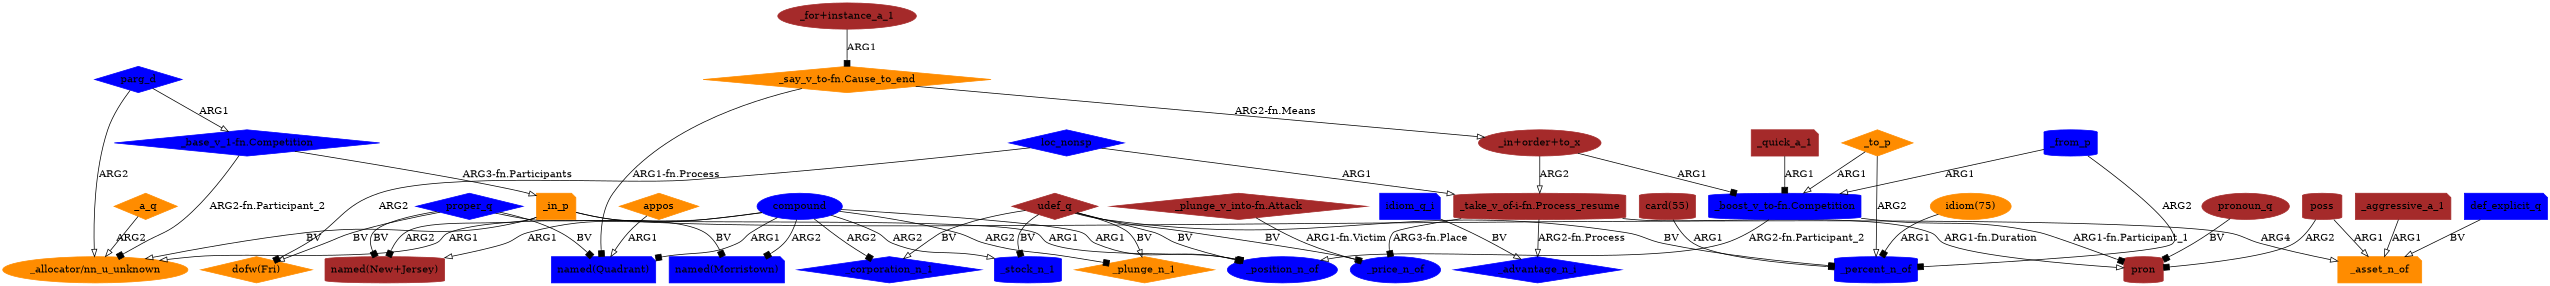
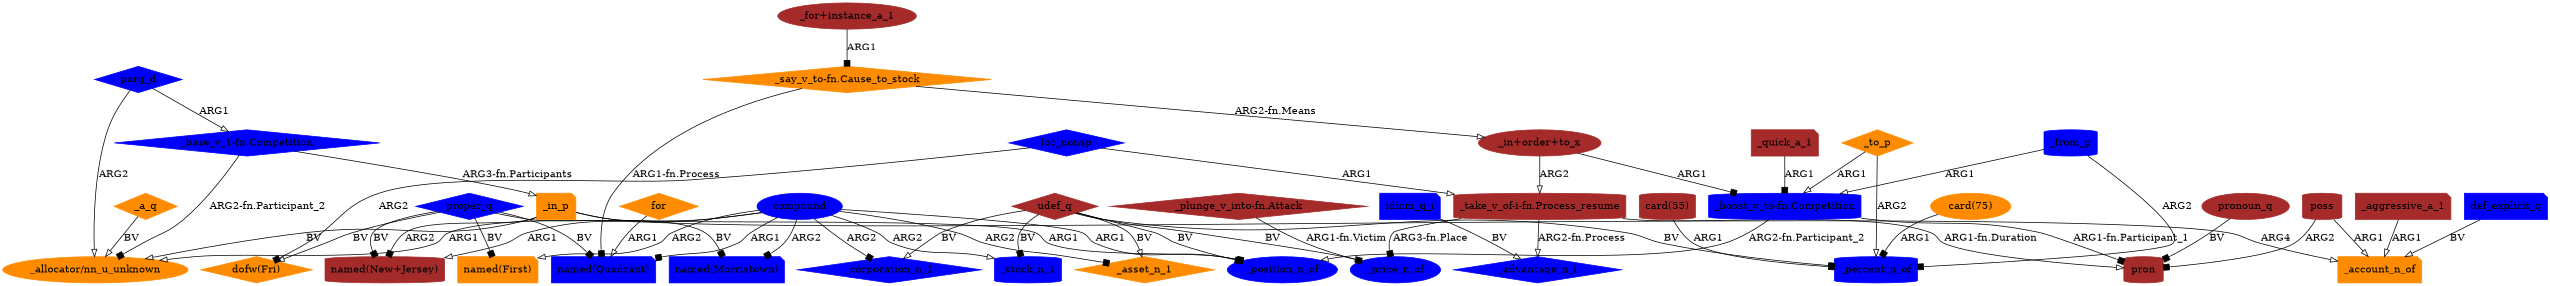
node "_say_v_to-fn.Cause_to_end": label "_say_v_to-fn.Cause_to_end" -> "_say_v_to-fn.Cause_to_stock"
node "appos": label "appos" -> "for"
node "idiom(75)": label "idiom(75)" -> "card(75)"
edge "_a_q" -> "_allocator/nn_u_unknown": label "ARG2" -> "BV"
node "named(First)": added
node "_plunge_n_1": label "_plunge_n_1" -> "_asset_n_1"
node "_asset_n_of": label "_asset_n_of" -> "_account_n_of"
